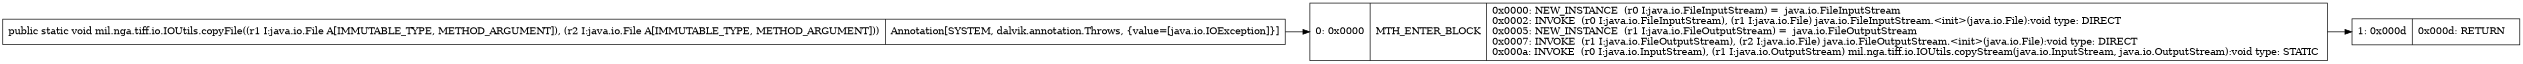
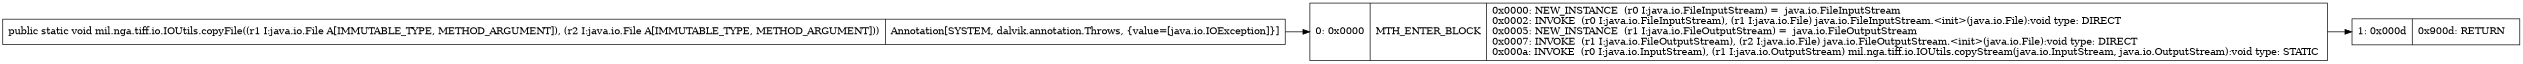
node "1: 0x000d": text "0x000d: RETURN" -> "0x900d: RETURN"
